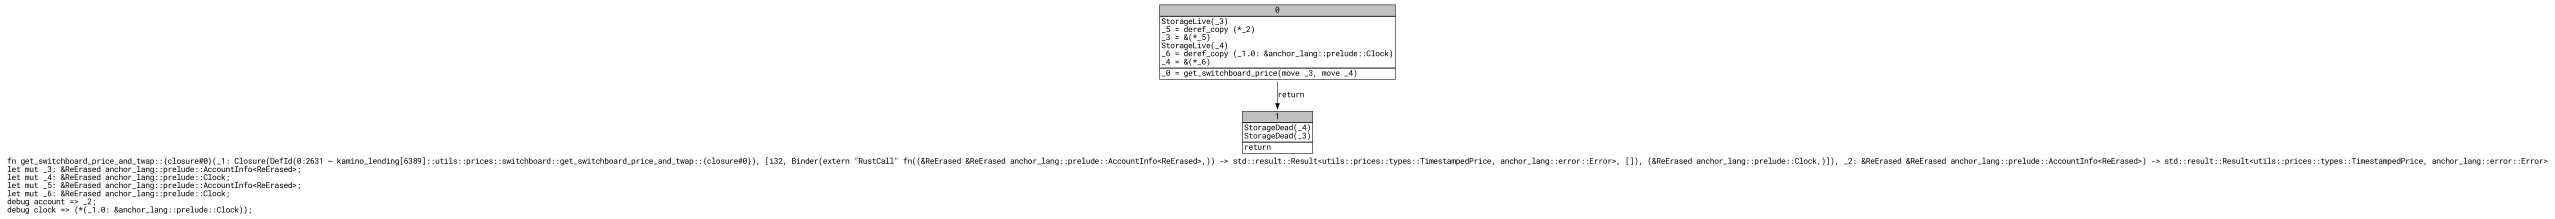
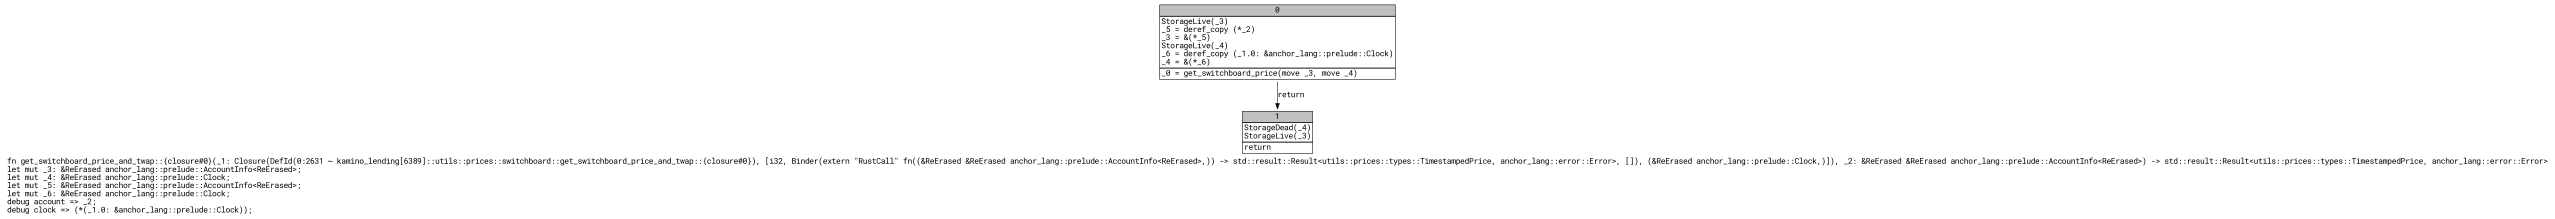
node "1": text "StorageDead(_3)" -> "StorageLive(_3)"
